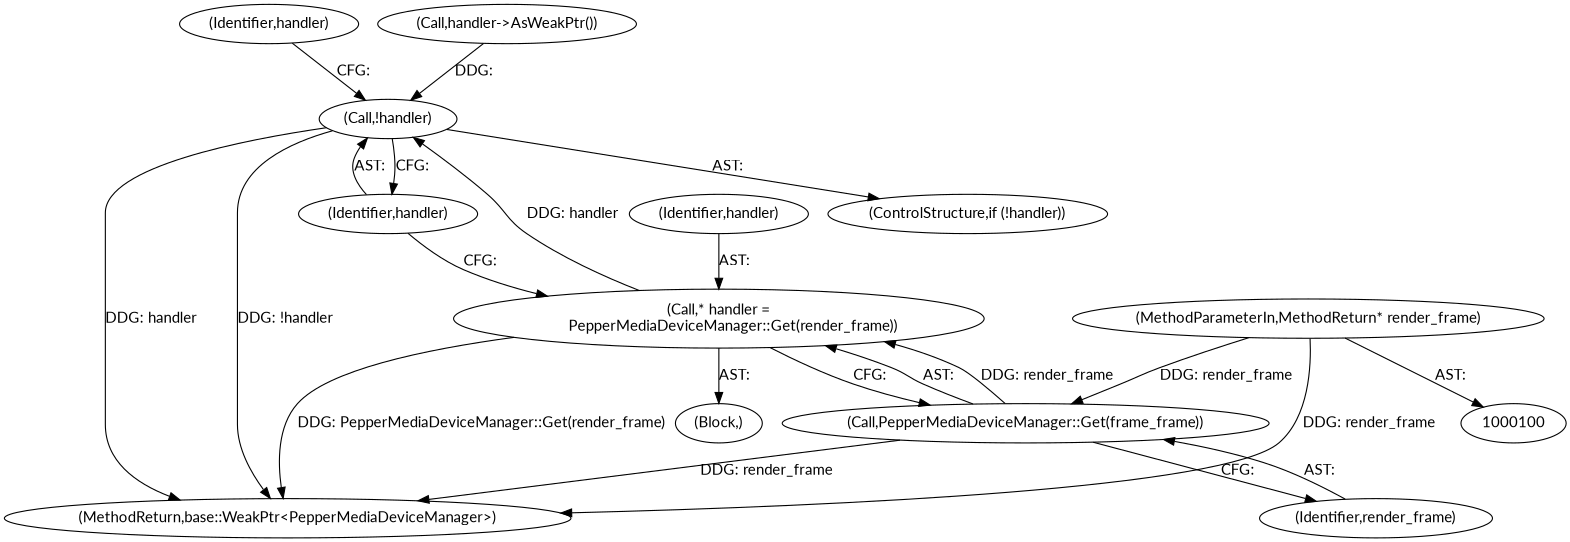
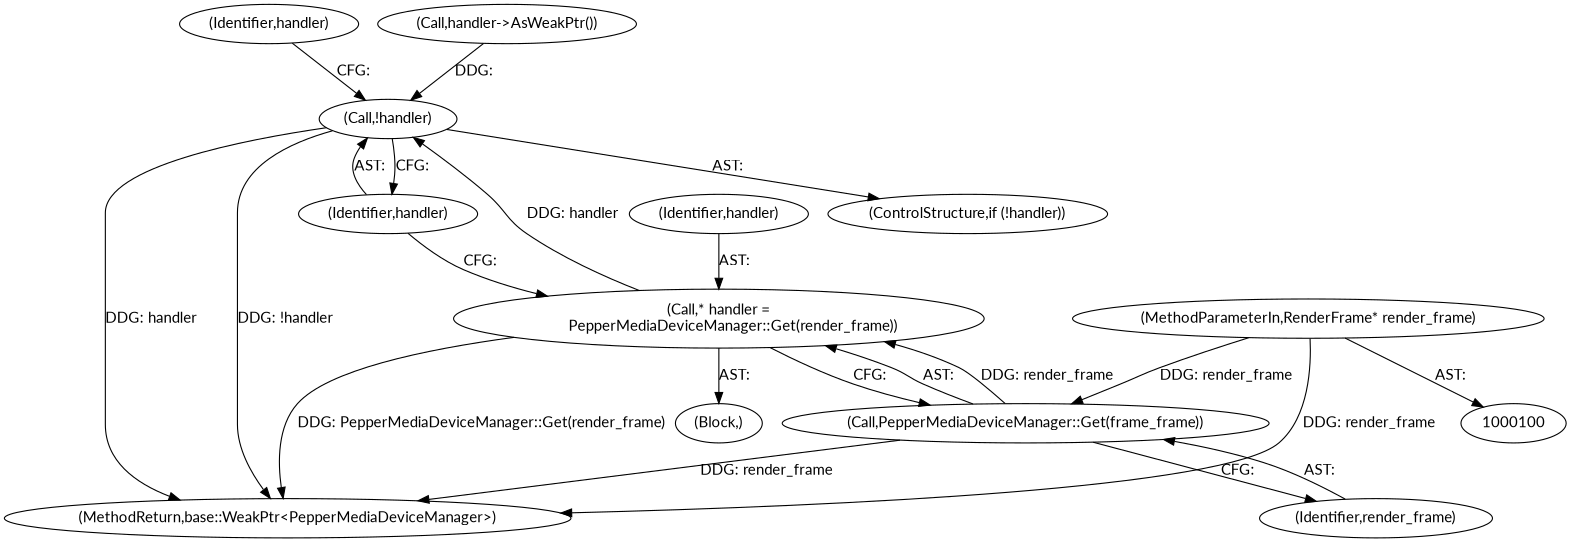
node "(MethodParameterIn,MethodReturn* render_frame)": label "(MethodParameterIn,MethodReturn* render_frame)" -> "(MethodParameterIn,RenderFrame* render_frame)"
